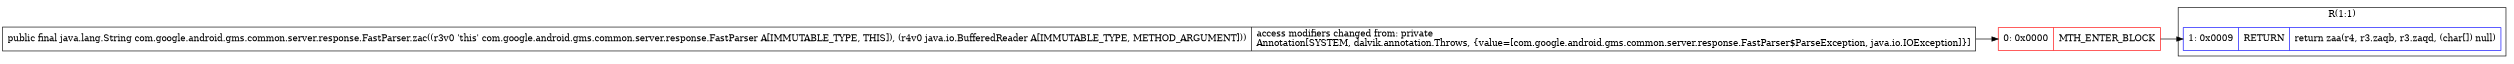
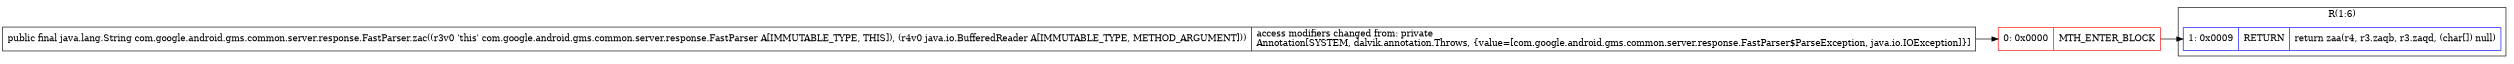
cluster "R(1:1)": label "R(1:1)" -> "R(1:6)"
